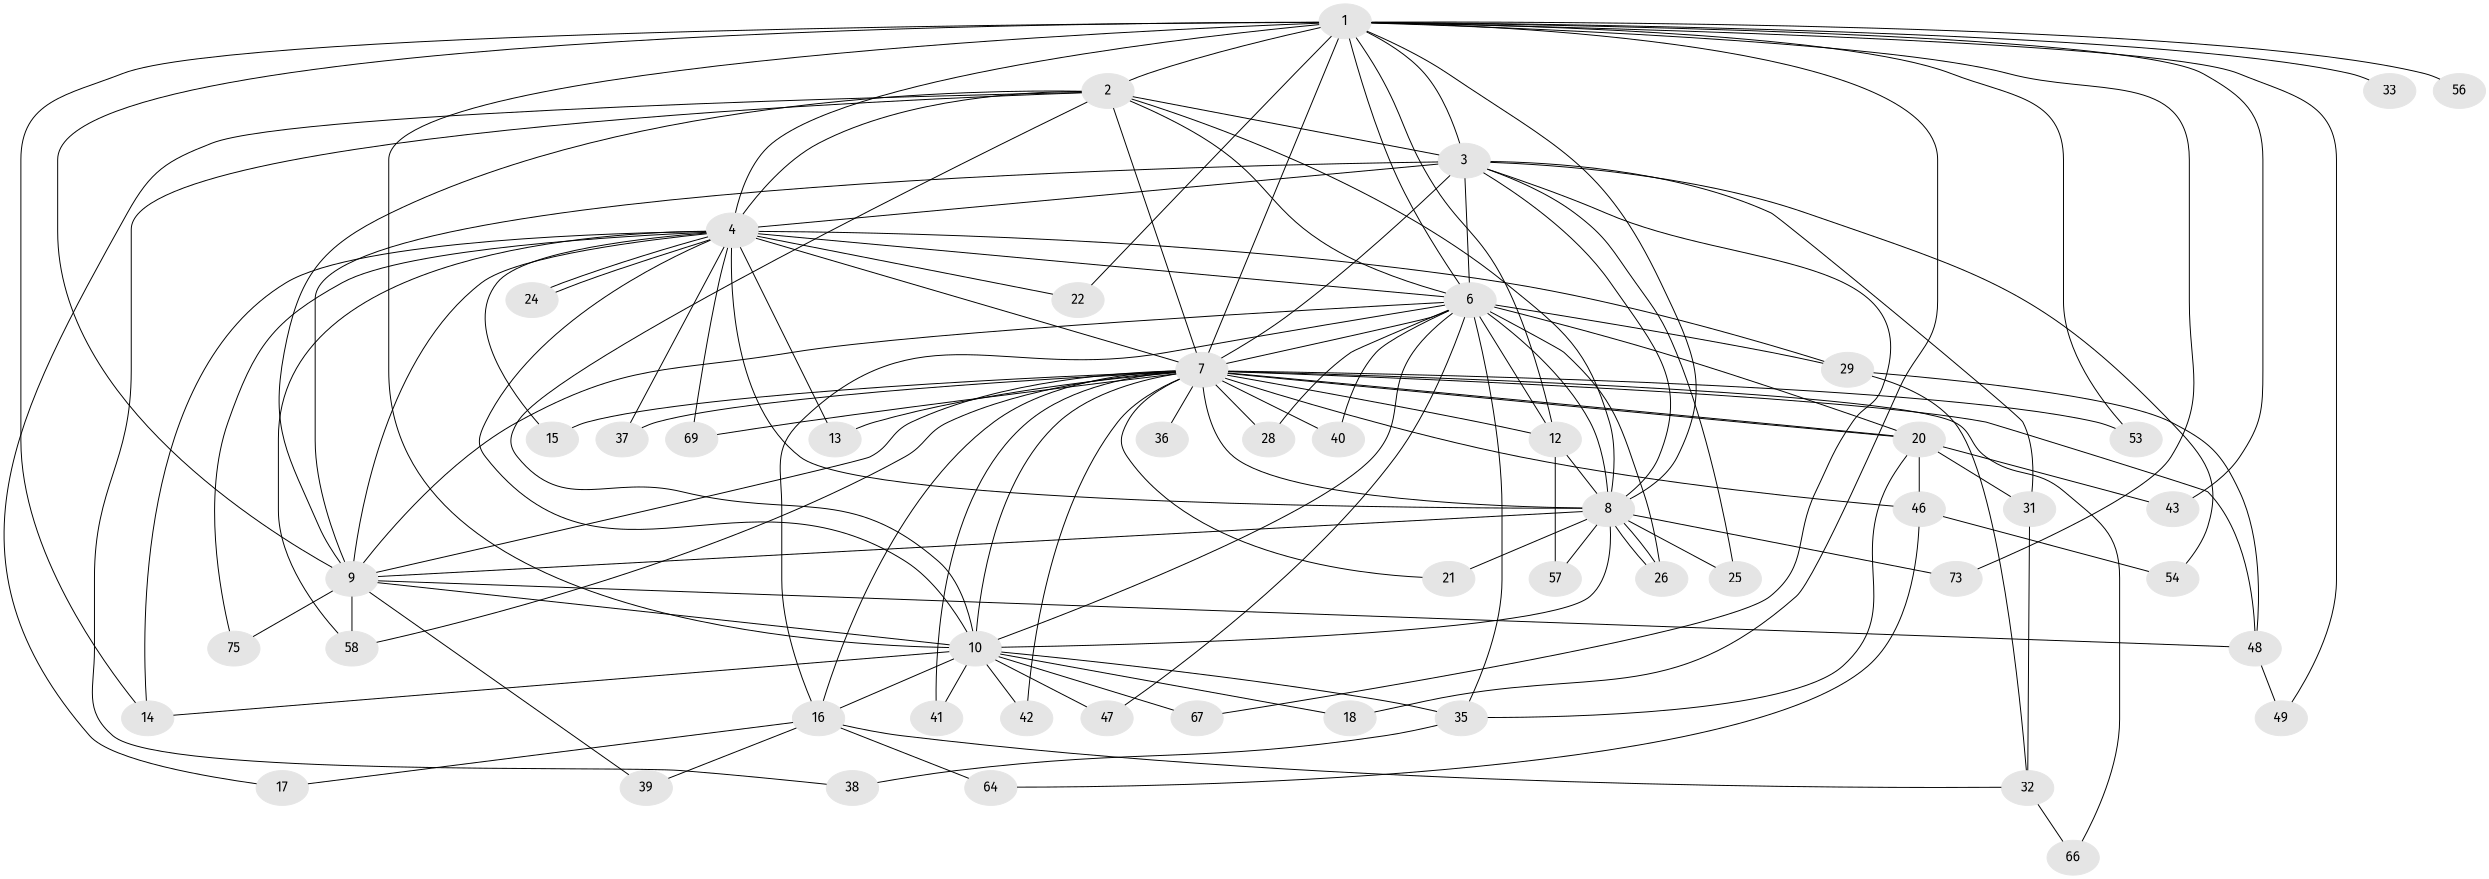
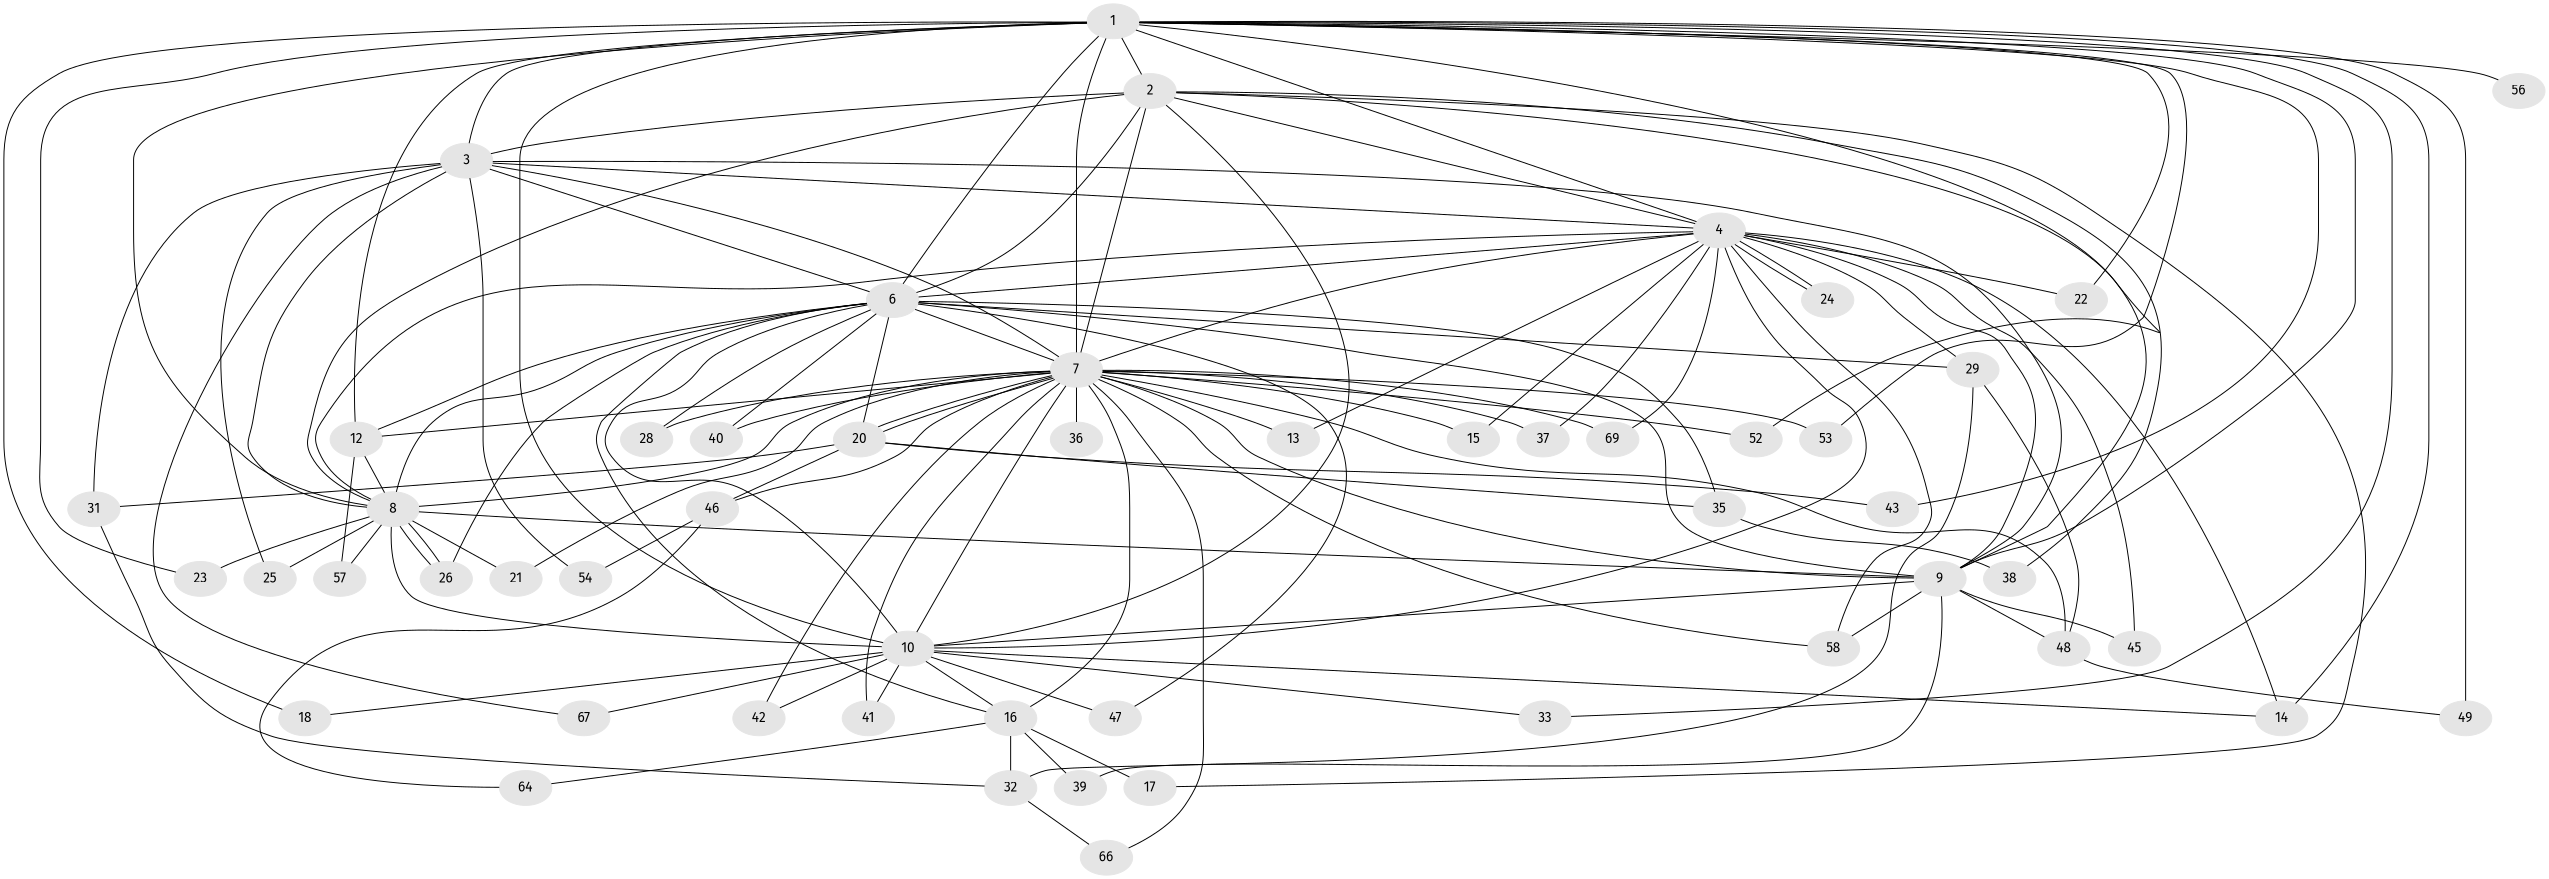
node "52": added
node "73": label "73" -> "23"
node "75": label "75" -> "45"
edge "10" -- "35": now "10" -- "33"
